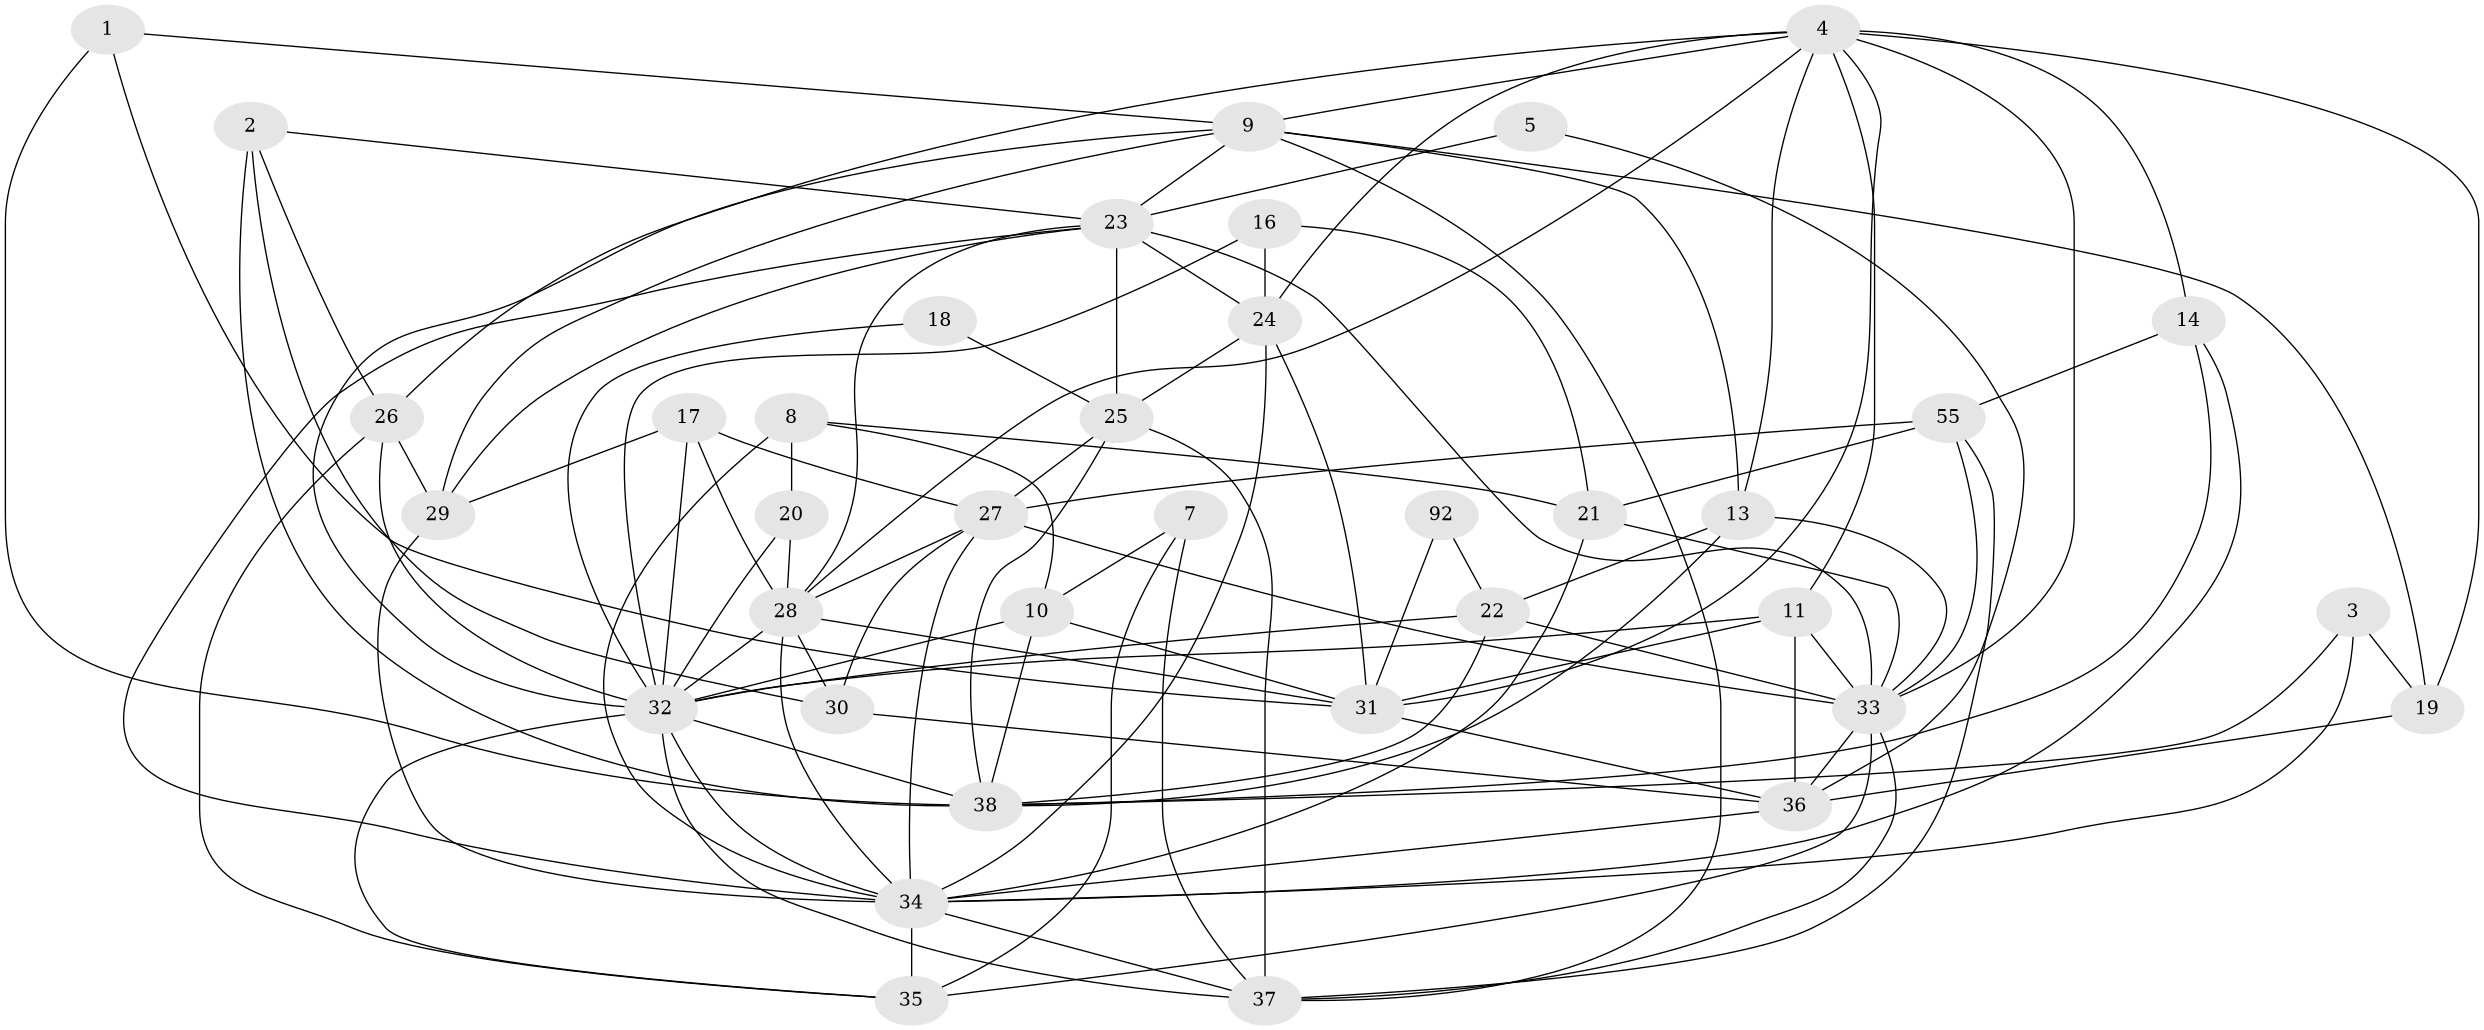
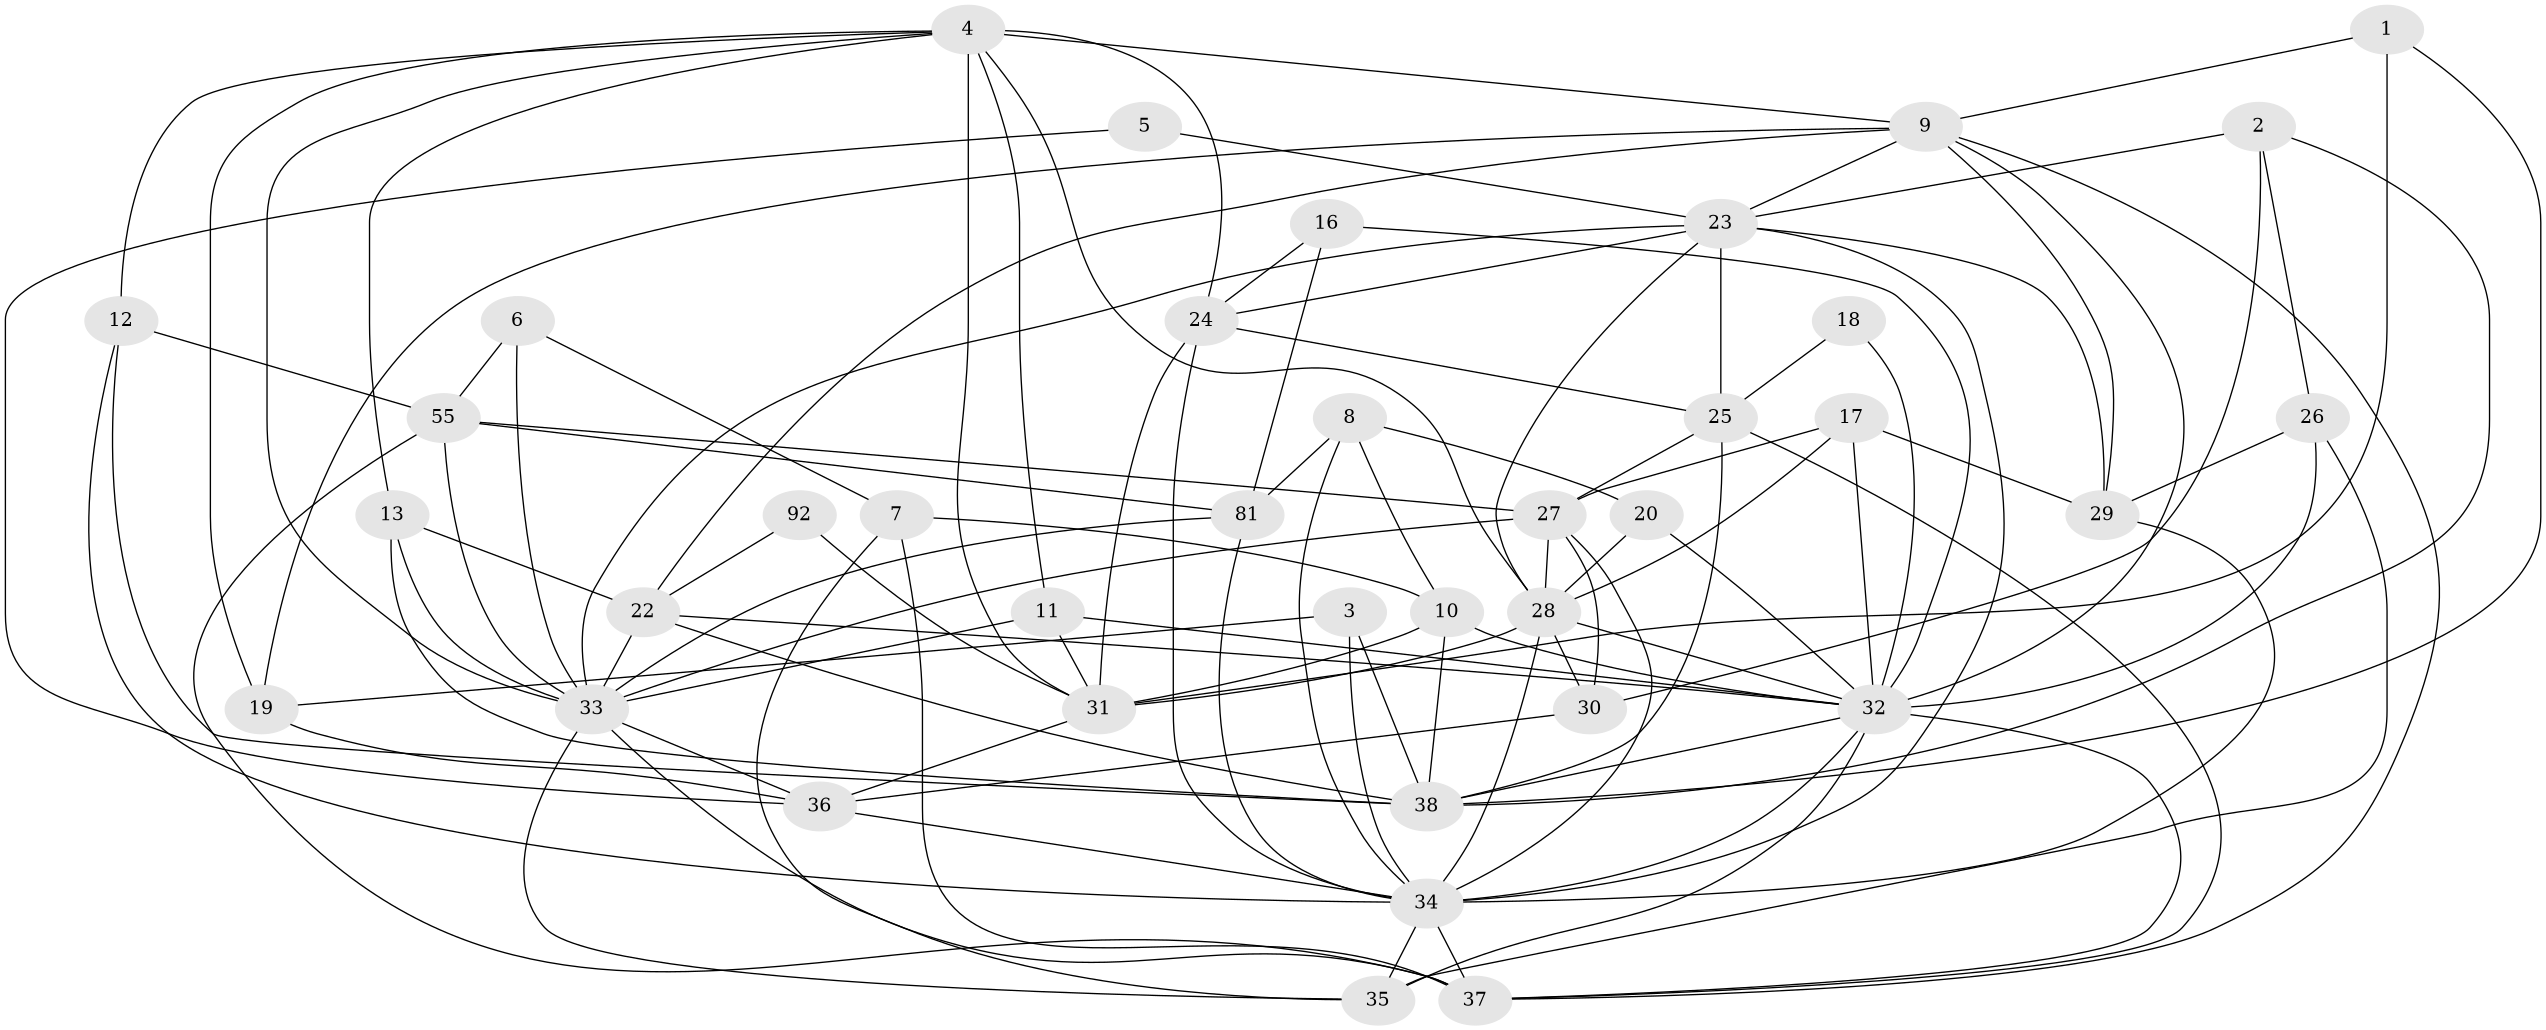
edge "4" -- "26": removed
edge "9" -- "13": now "9" -- "22"
node "6": added
node "14": label "14" -> "12"
node "21": label "21" -> "81"
edge "11" -- "36": removed
